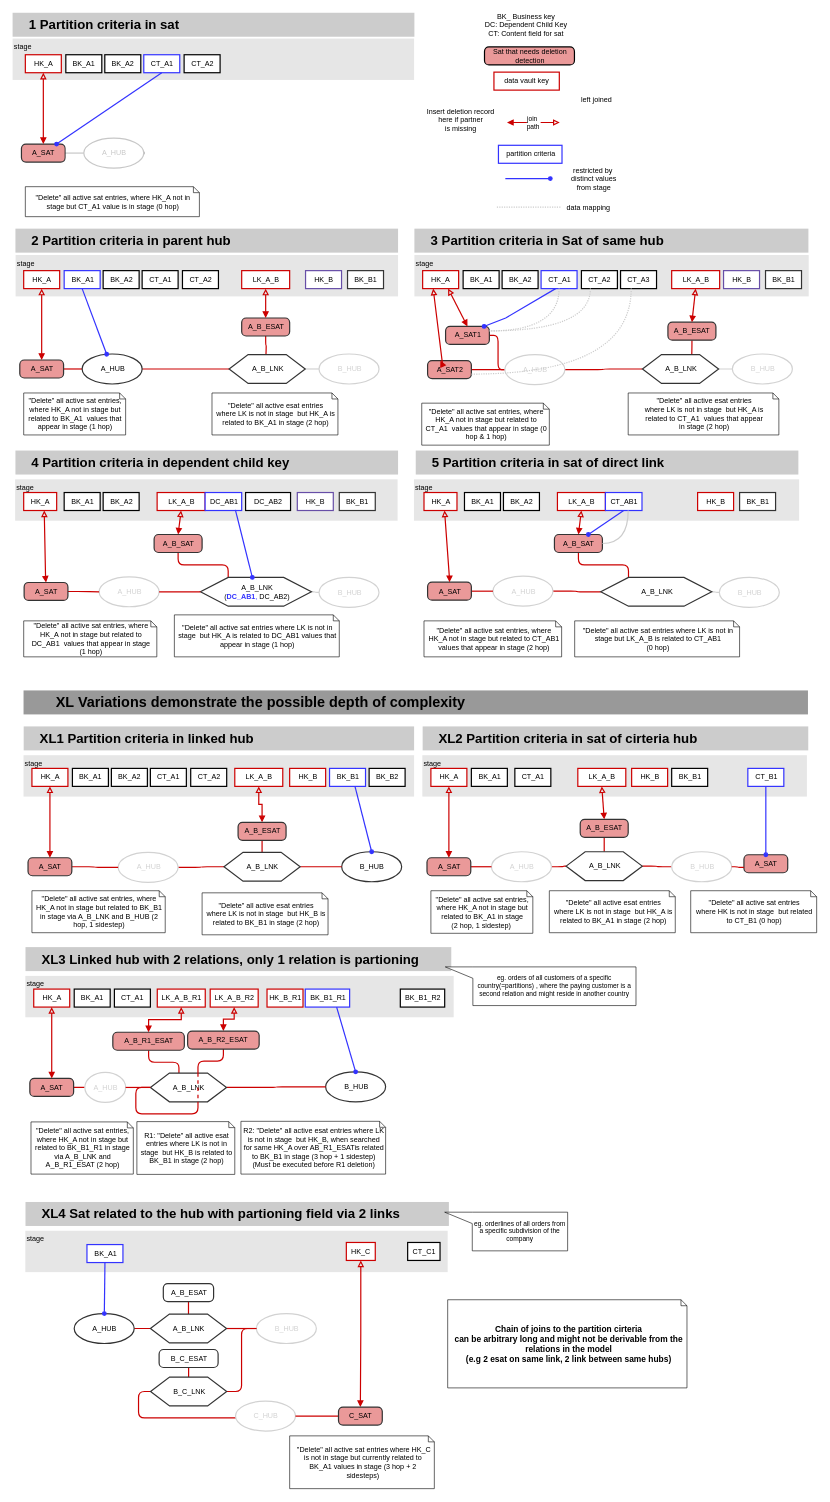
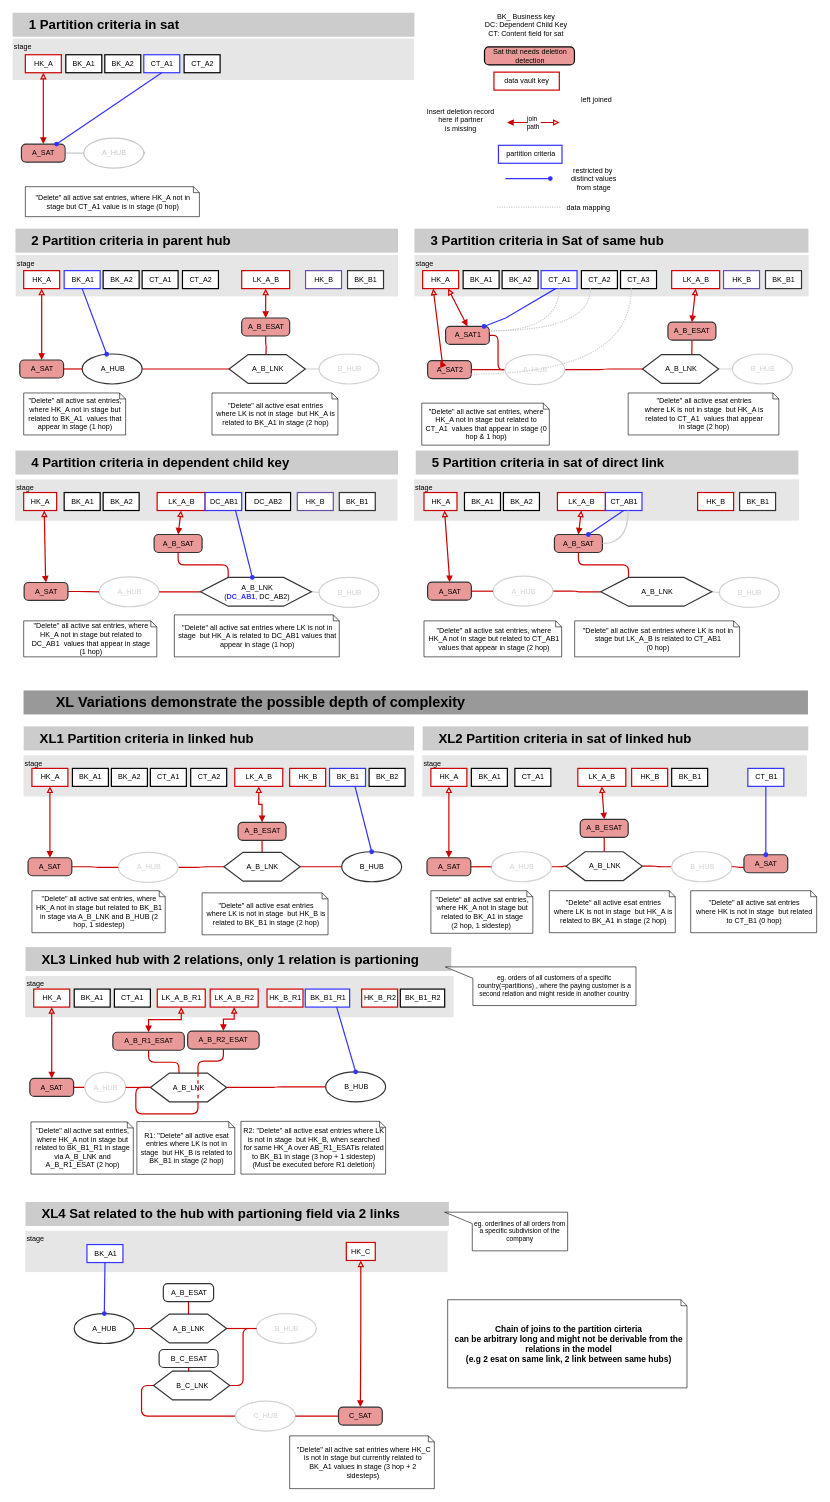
node "XL2 Partition criteria in sat of cirteria hub": label "XL2 Partition criteria in sat of cirteria hub" -> "XL2 Partition criteria in sat of linked hub"
node "HK_B_R2": added
node "CT_C1": removed
node "B_C_LNK": moved (189, 1392) -> (192, 1386)
